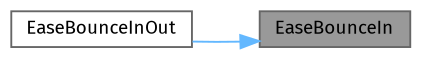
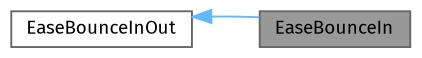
edge "EaseBounceInOut" -> "EaseBounceIn": reversed
